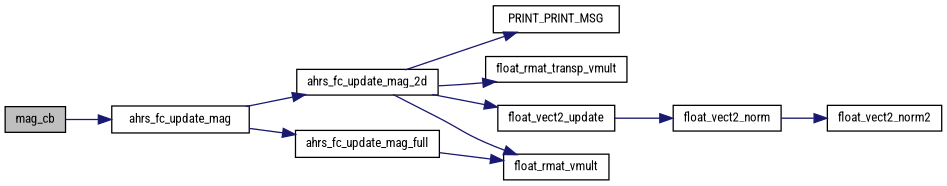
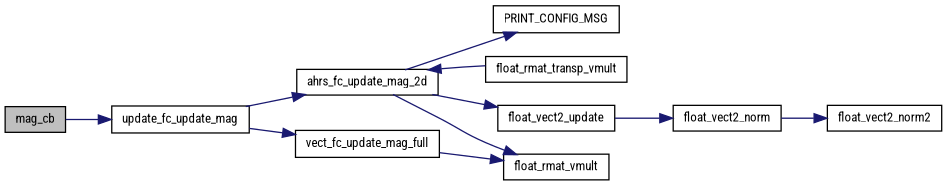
node "PRINT_PRINT_MSG": label "PRINT_PRINT_MSG" -> "PRINT_CONFIG_MSG"
edge "ahrs_fc_update_mag_2d" -> "float_rmat_transp_vmult": reversed
node "ahrs_fc_update_mag": label "ahrs_fc_update_mag" -> "update_fc_update_mag"
node "ahrs_fc_update_mag_full": label "ahrs_fc_update_mag_full" -> "vect_fc_update_mag_full"
